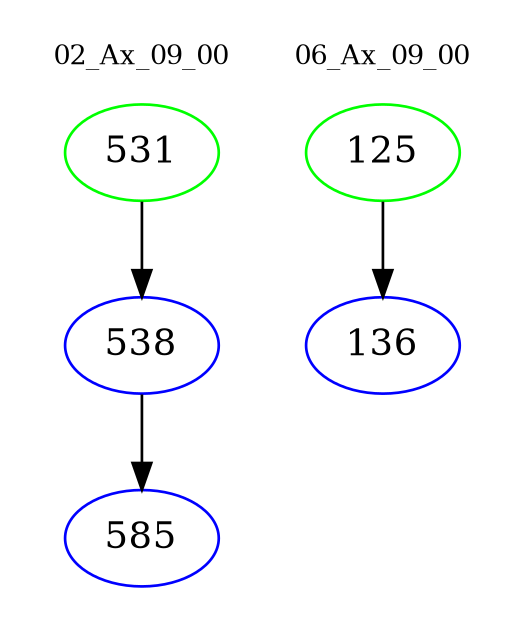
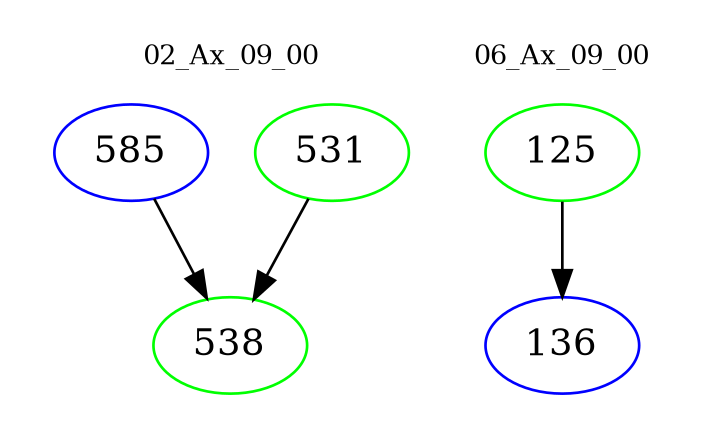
node "538": color blue -> green
edge "538" -> "585": reversed
